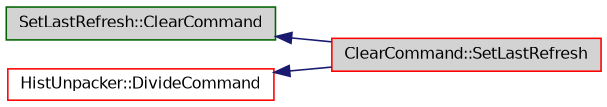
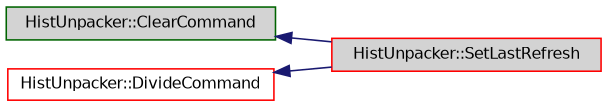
node "SetLastRefresh::ClearCommand": label "SetLastRefresh::ClearCommand" -> "HistUnpacker::ClearCommand"
node "ClearCommand::SetLastRefresh": label "ClearCommand::SetLastRefresh" -> "HistUnpacker::SetLastRefresh"
